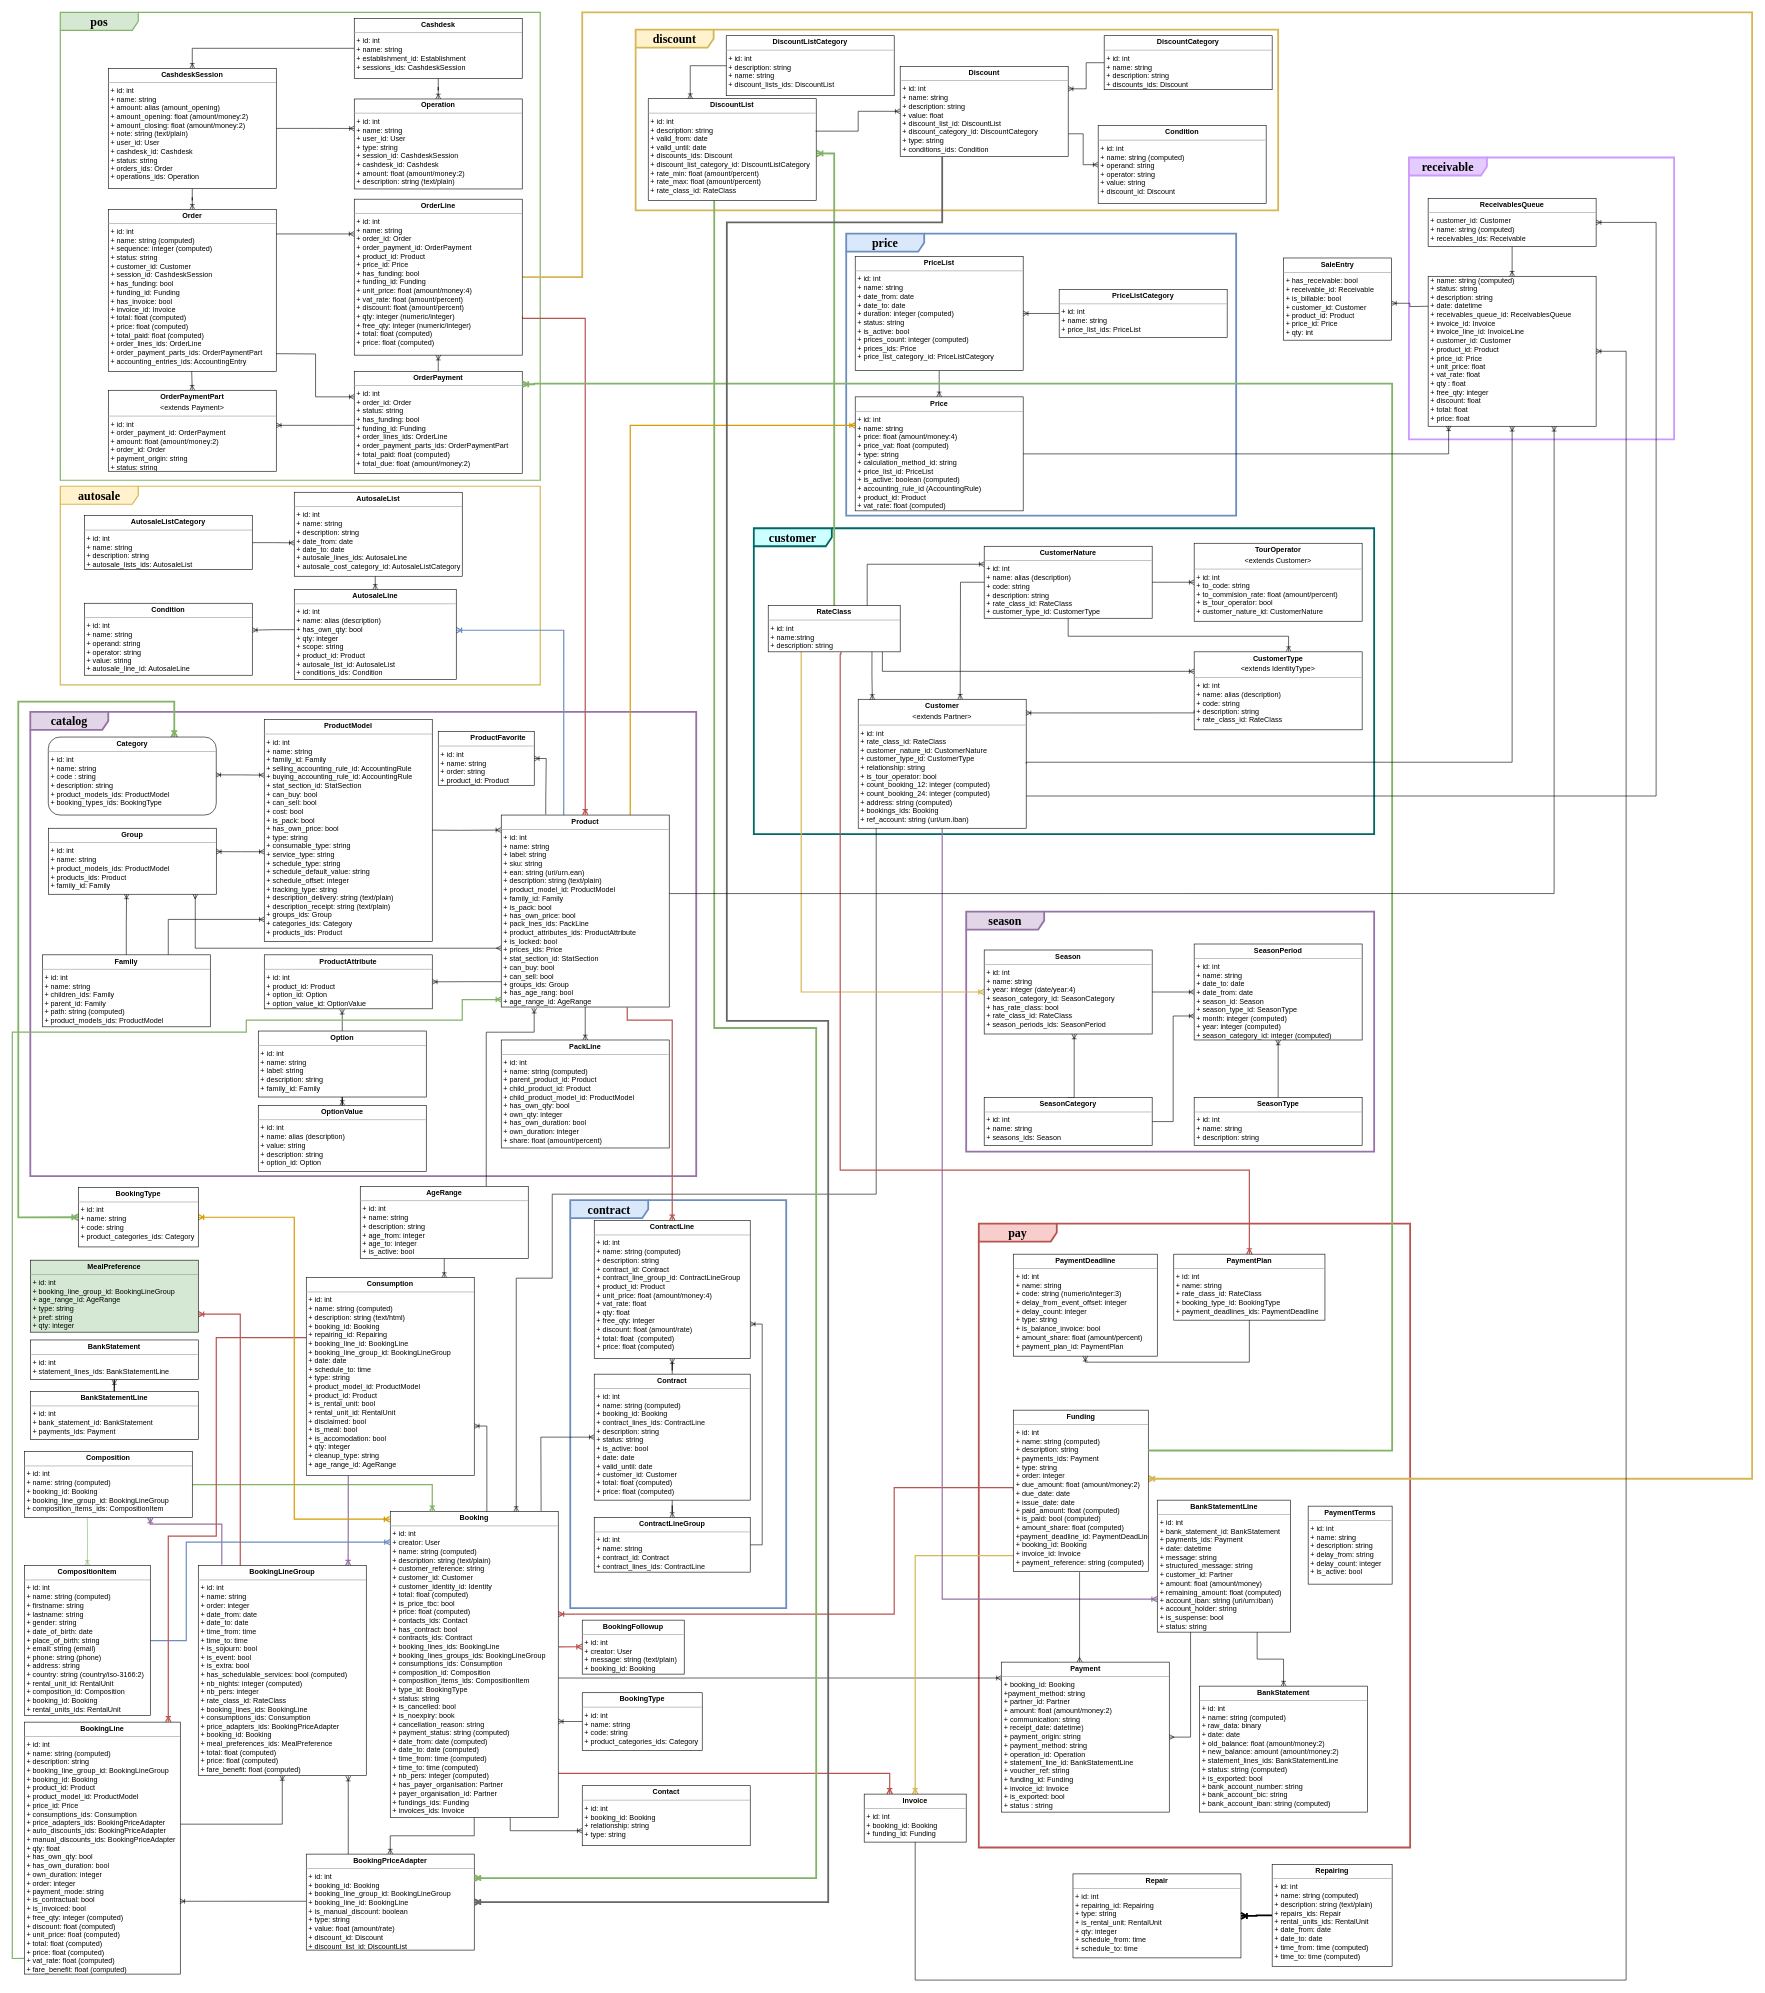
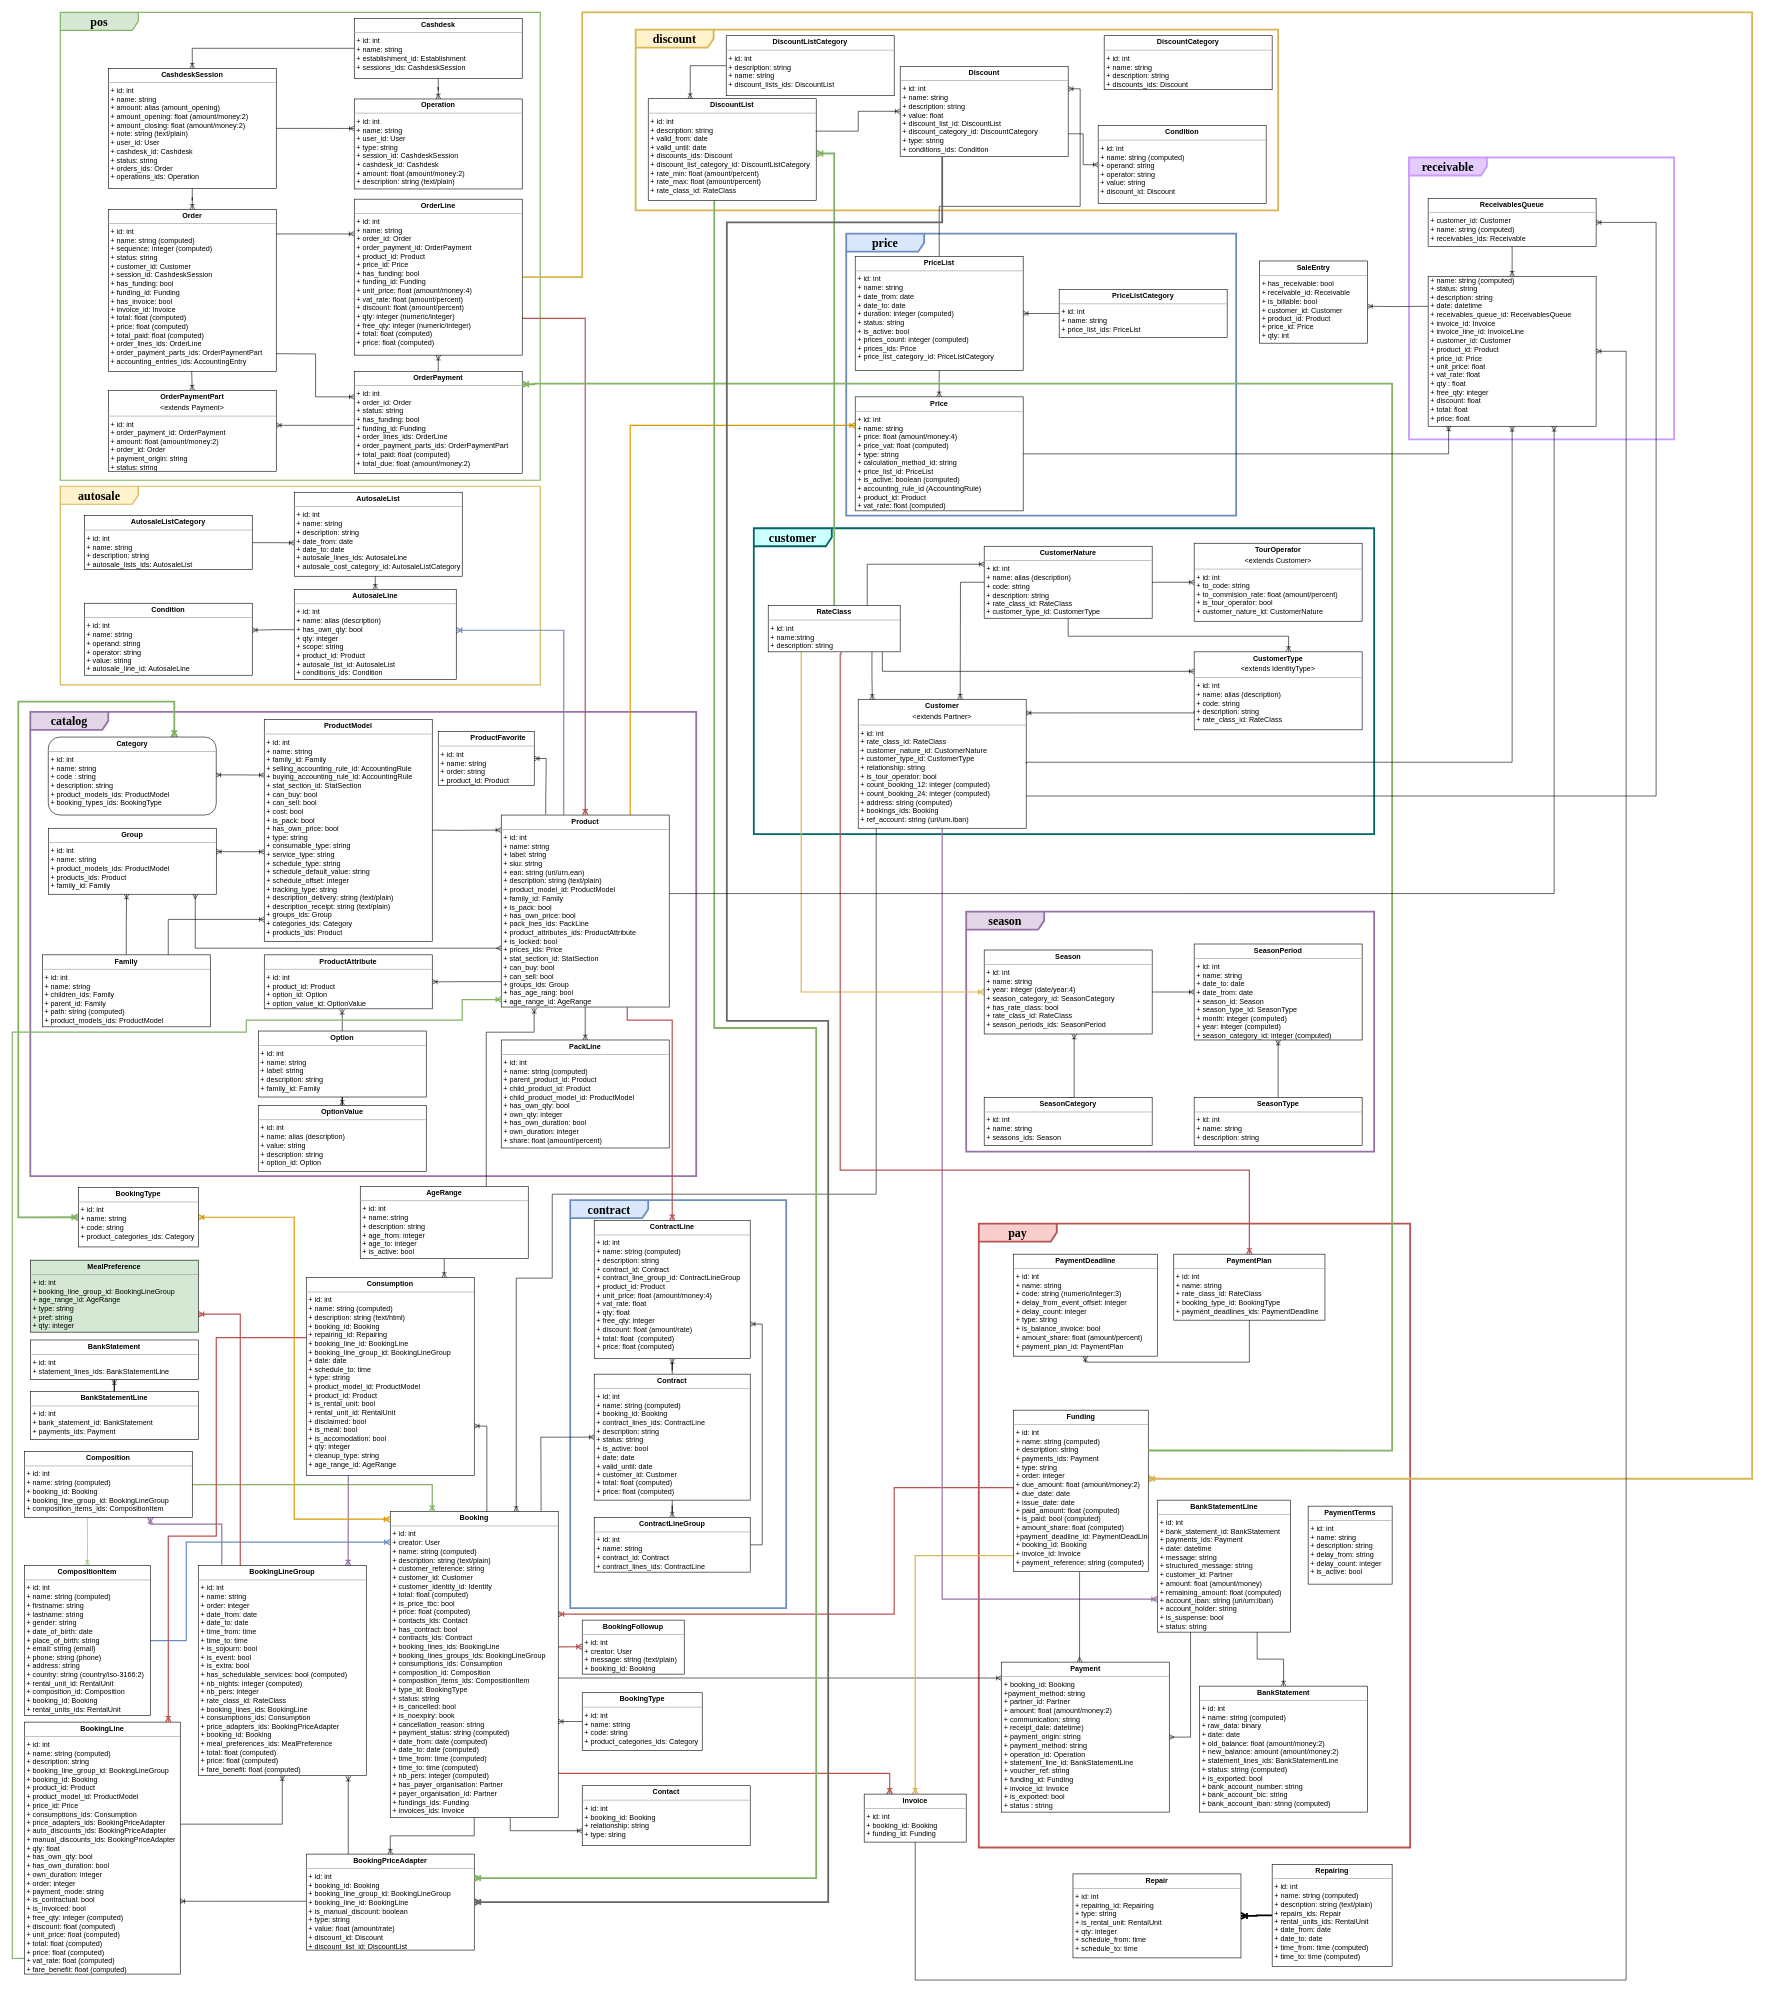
edge "DiscountCategory + id: int + name: string + description: string + discounts_ids: Discount" -> "Discount + id: int + name: string + description: string + value: float + discount_list_id: DiscountList + discount_category_id: DiscountCategory + type: string + conditions_ids: Condition": now "PriceList + id: int + name: string + date_from: date + date_to: date + duration: integer (computed) + status: string + is_active: bool + prices_count: integer (computed) + prices_ids: Price + price_list_category_id: PriceListCategory" -> "Discount + id: int + name: string + description: string + value: float + discount_list_id: DiscountList + discount_category_id: DiscountCategory + type: string + conditions_ids: Condition"
node "SaleEntry + has_receivable: bool + receivable_id: Receivable + is_billable: bool + customer_id: Customer + product_id: Product + price_id: Price + qty: int": moved (1338, 299) -> (1314, 302)
edge "SeasonCategory + id: int + name: string + seasons_ids: Season" -> "SeasonPeriod + id: int + name: string + date_to: date + date_from: date + season_id: Season + season_type_id: SeasonType + month: integer (computed) + year: integer (computed) + season_category_id: integer (computed)": removed
